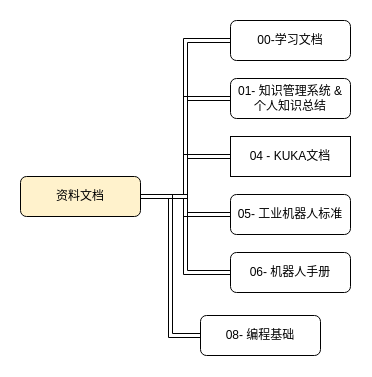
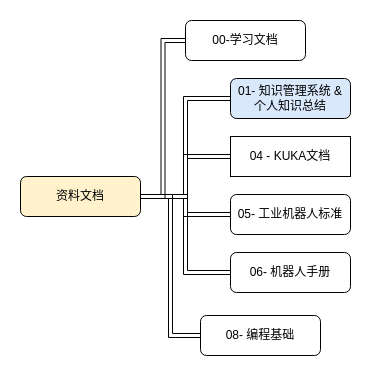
node "00-学习文档": moved (291, 41) -> (246, 41)
node "01- 知识管理系统 & 个人知识总结": fillcolor #ffffff -> #dae8fc
